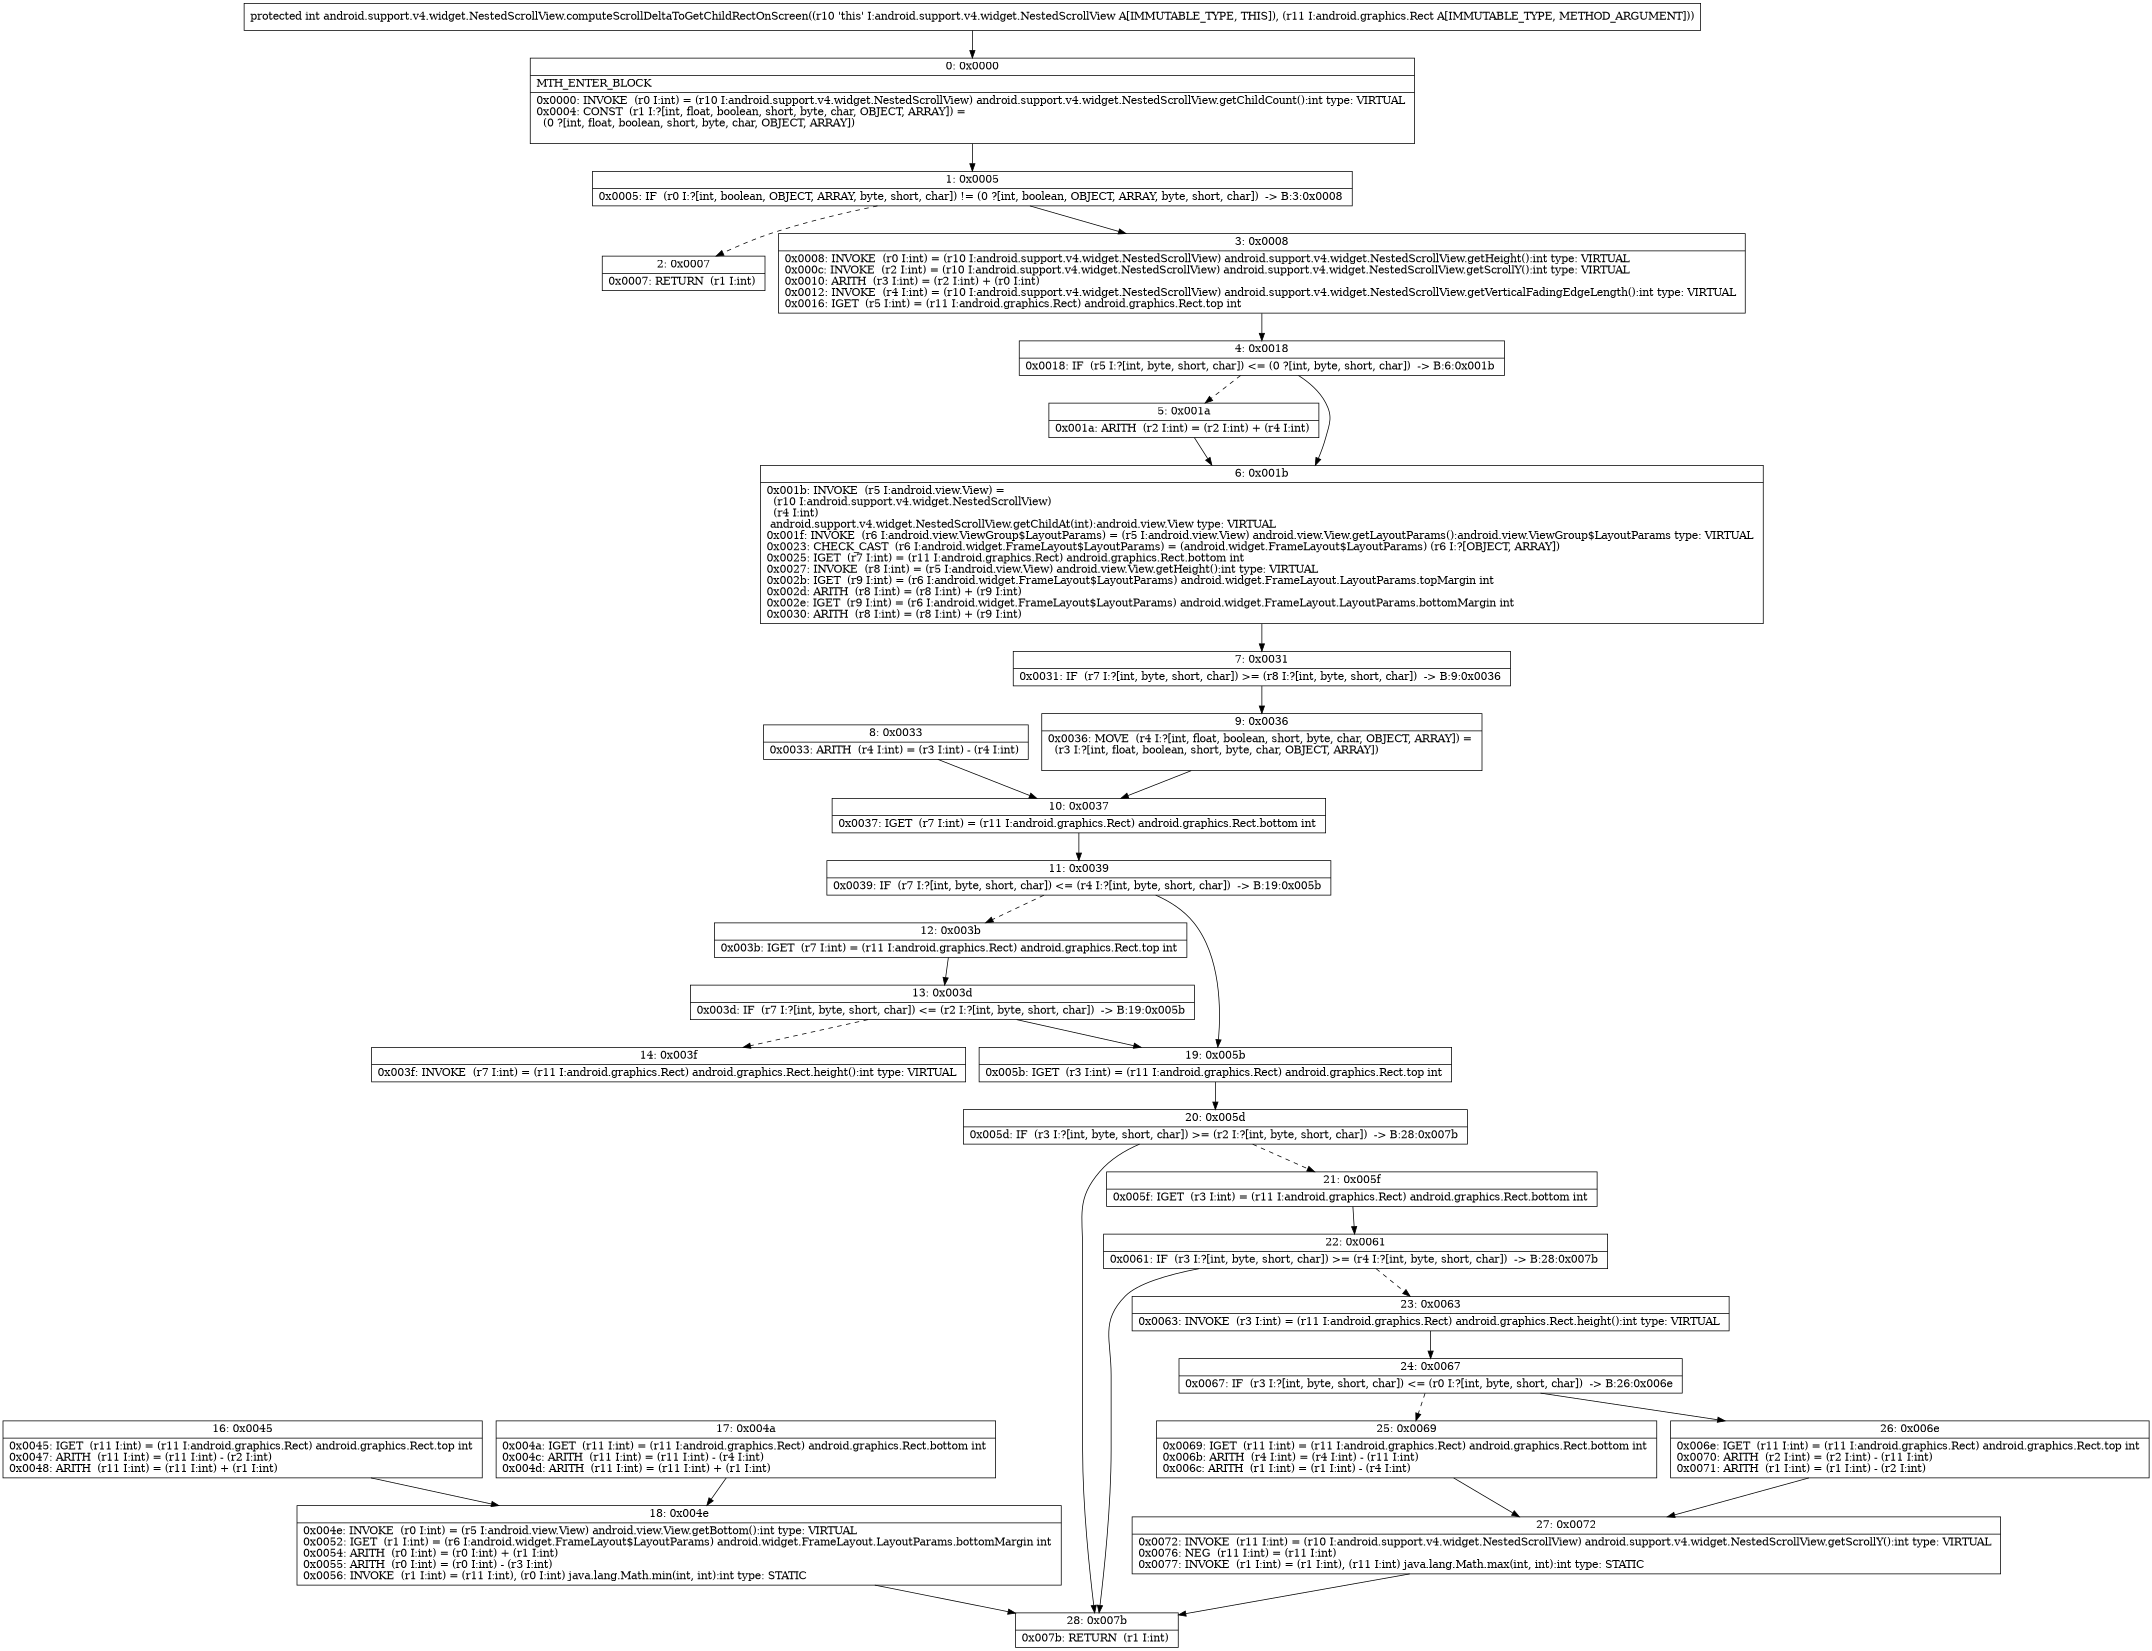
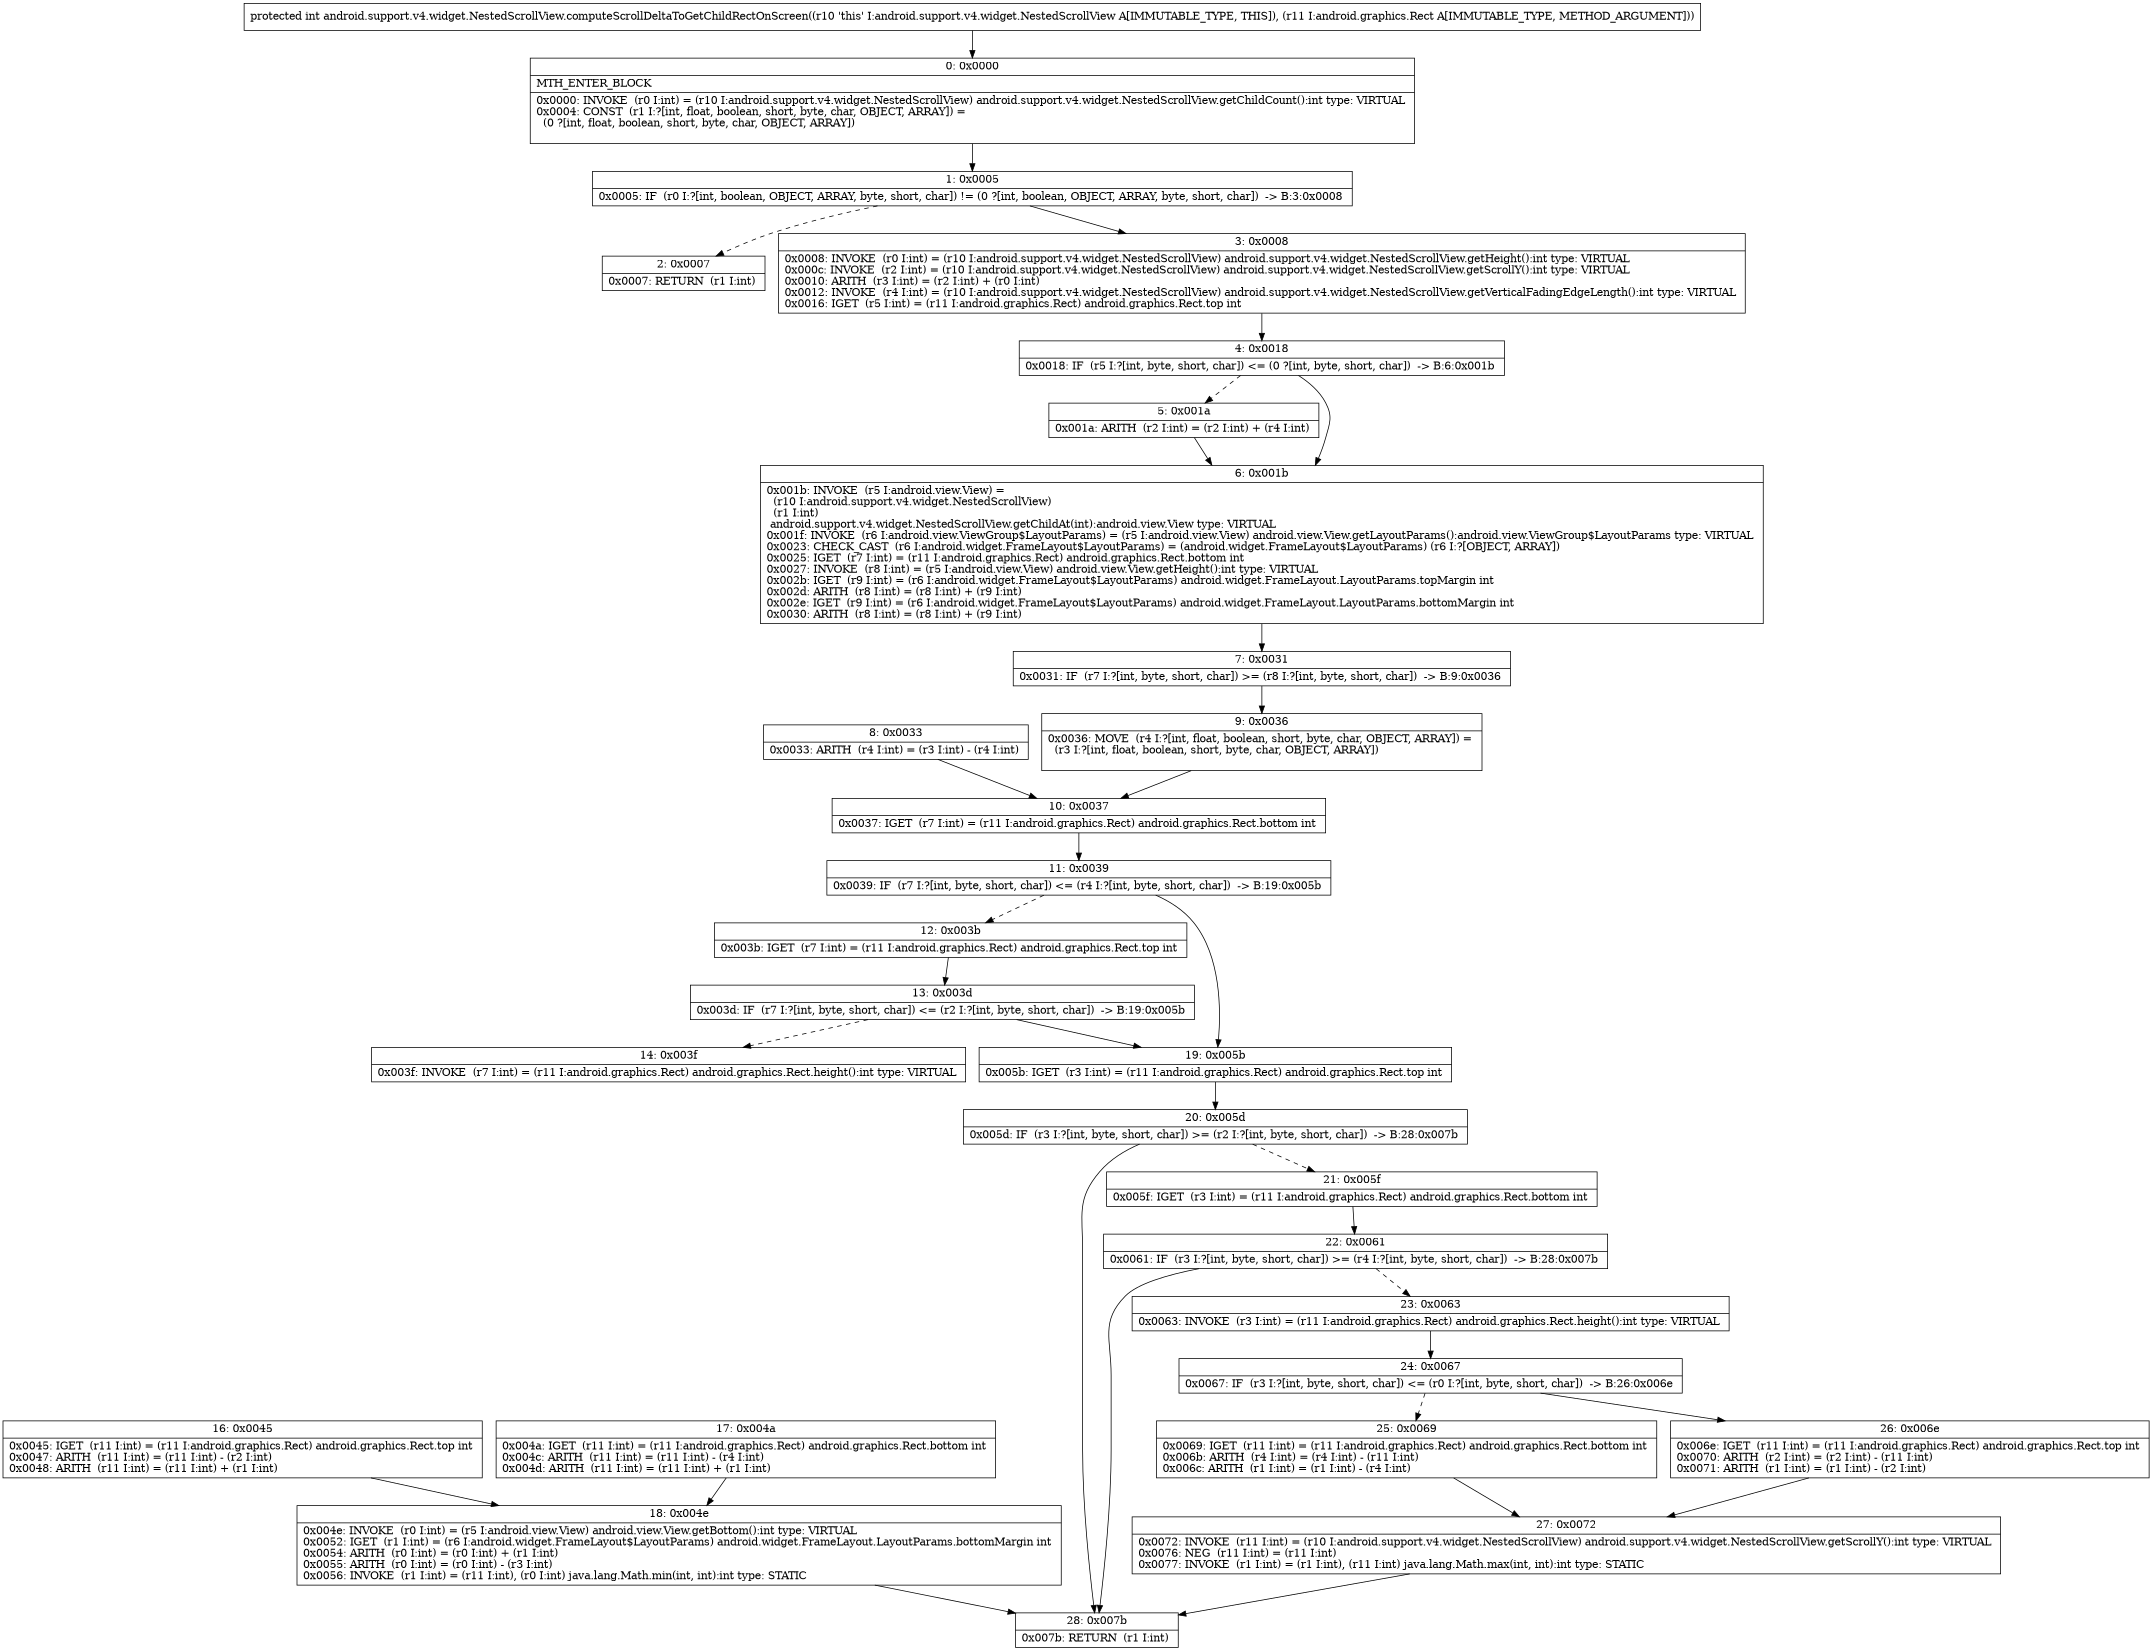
node "6: 0x001b": text "(r4 I:int)" -> "(r1 I:int)"
